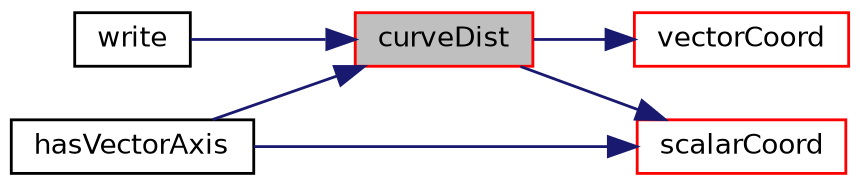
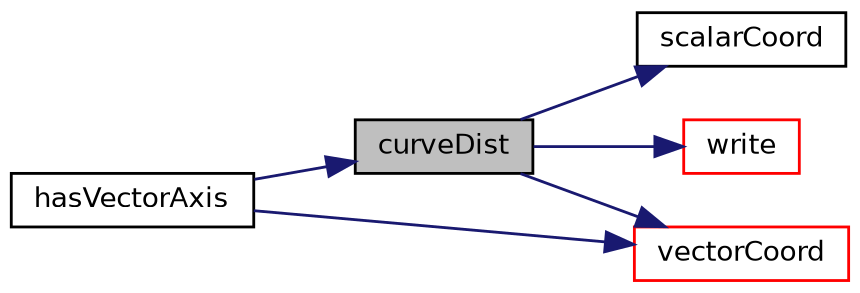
node "write": color black -> red
edge "write" -> "curveDist": reversed
node "curveDist": color red -> black
edge "hasVectorAxis" -> "scalarCoord": now "hasVectorAxis" -> "vectorCoord"
node "scalarCoord": color red -> black
